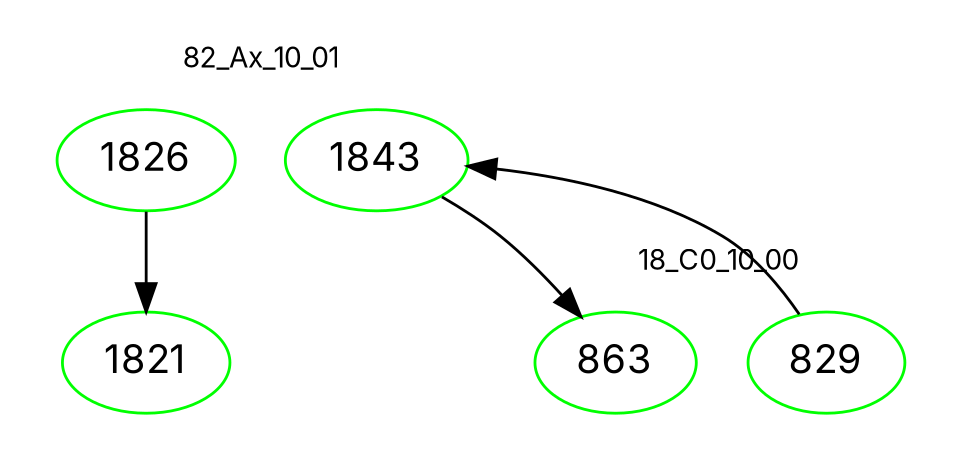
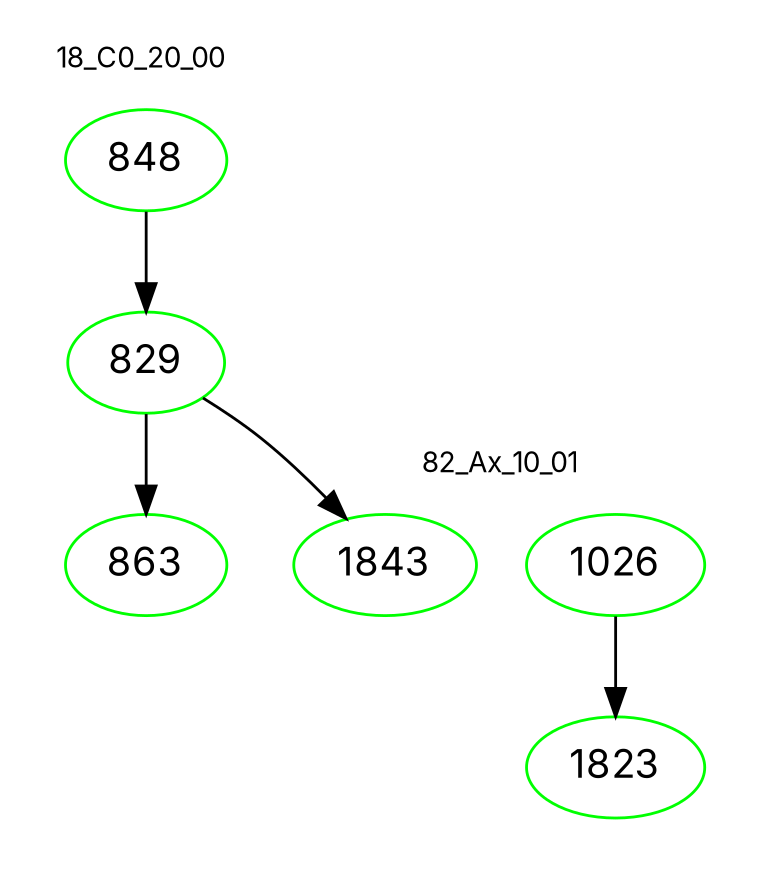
node "1826": label "1826" -> "1026"
node "848": added
edge "1843" -> "863": now "829" -> "863"
cluster "18_C0_10_00": label "18_C0_10_00" -> "18_C0_20_00"
node "1821": label "1821" -> "1823"
